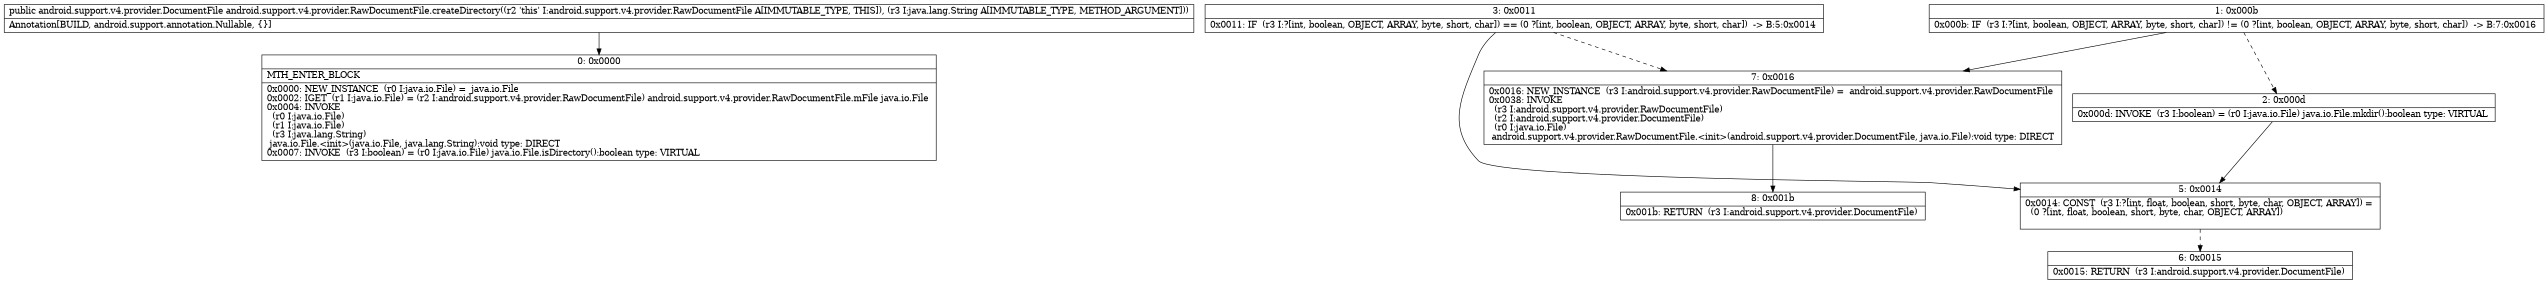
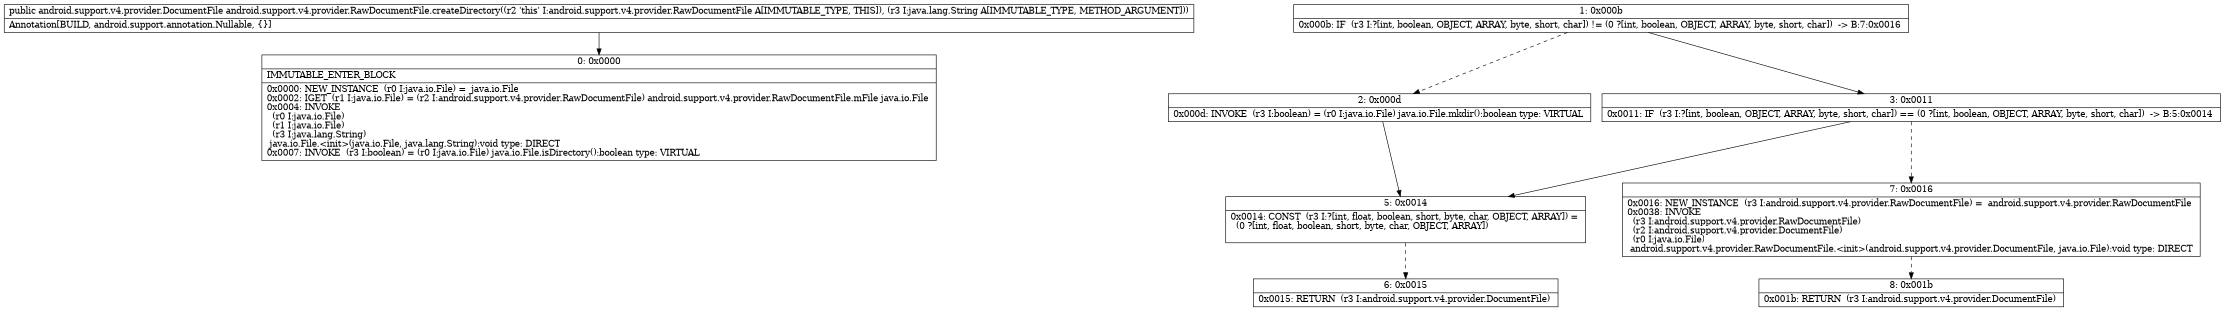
edge "1: 0x000b" -> "7: 0x0016": now "1: 0x000b" -> "3: 0x0011"
node "0: 0x0000": text "MTH_ENTER_BLOCK" -> "IMMUTABLE_ENTER_BLOCK"
edge "7: 0x0016" -> "8: 0x001b": style solid -> dashed
